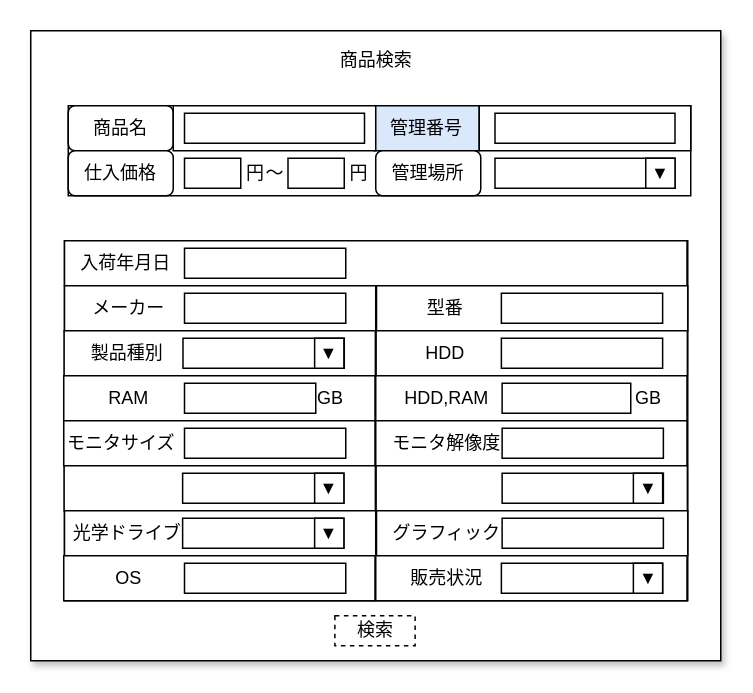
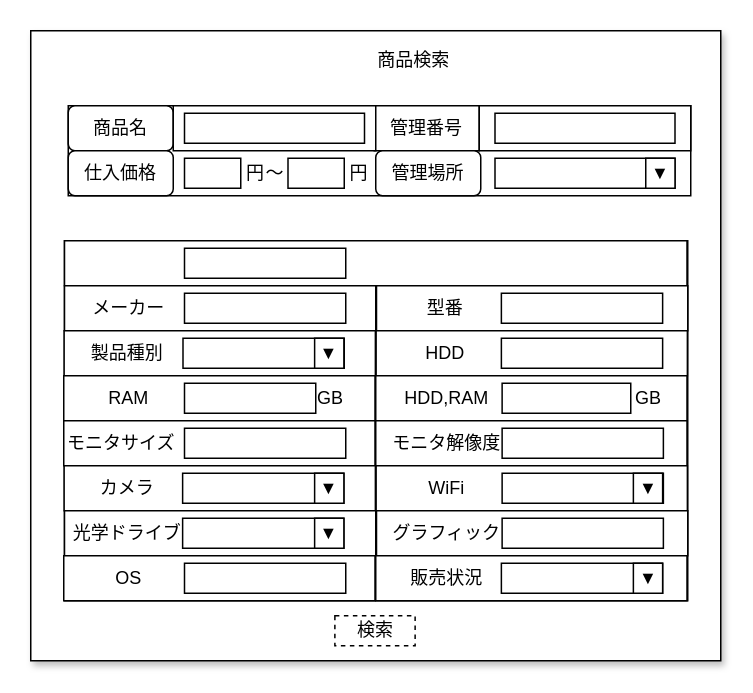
node "商品検索": moved (376, 61) -> (413, 61)
node "管理番号": fillcolor #dae8fc -> #ffffff
node "入荷年月日": removed
node "カメラ": added
node "WiFi": added
